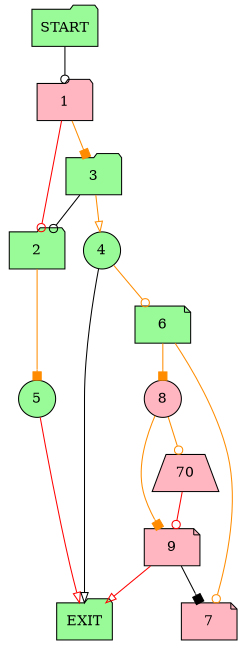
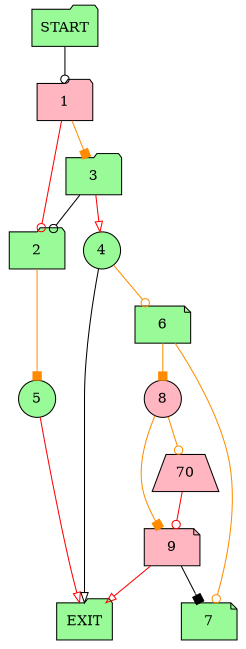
edge "3" -> "4": color darkorange -> red
node "7": fillcolor lightpink -> palegreen
